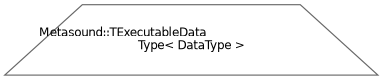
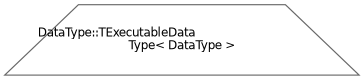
node "Metasound::TExecutableData Type< DataType >": label "Metasound::TExecutableData Type< DataType >" -> "DataType::TExecutableData Type< DataType >"
